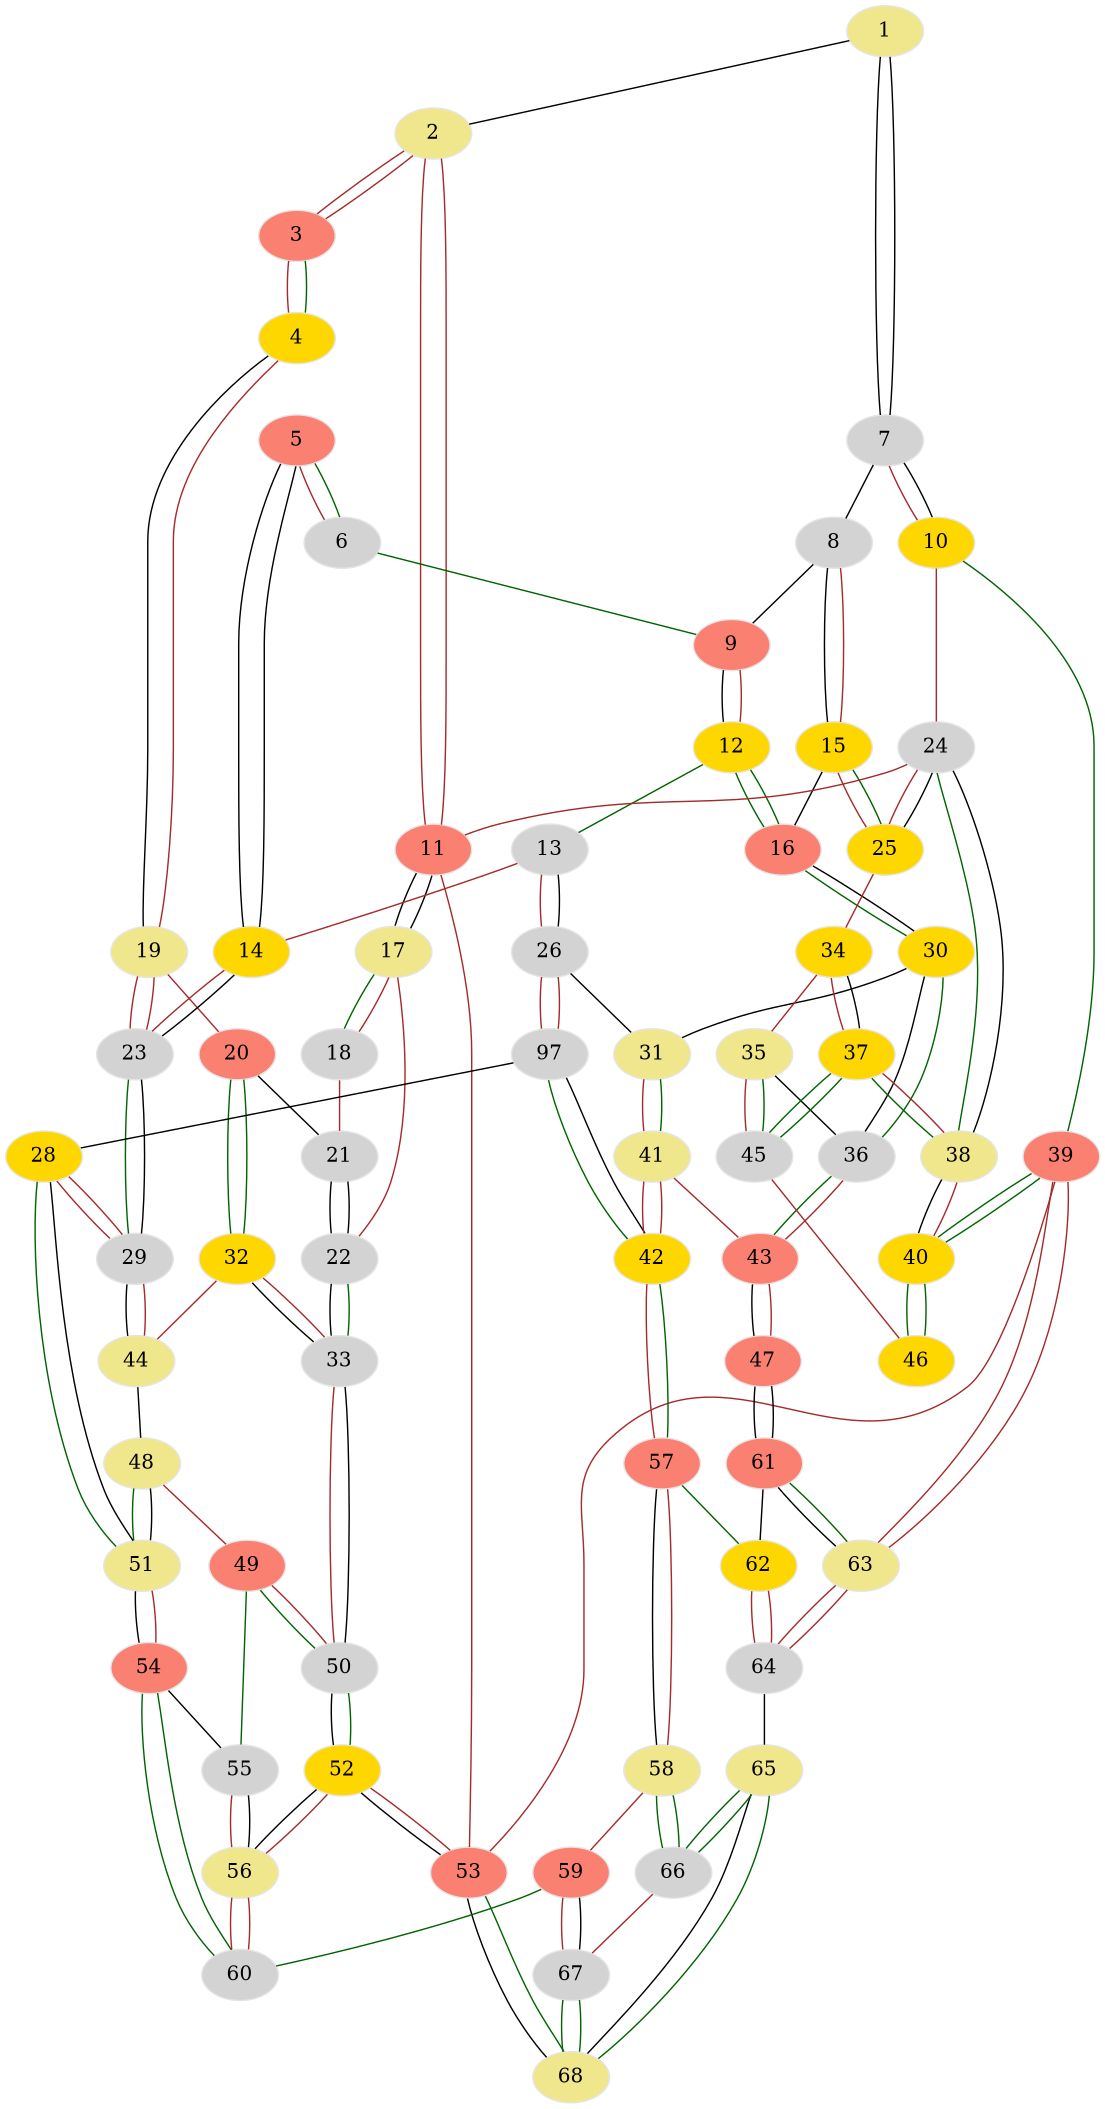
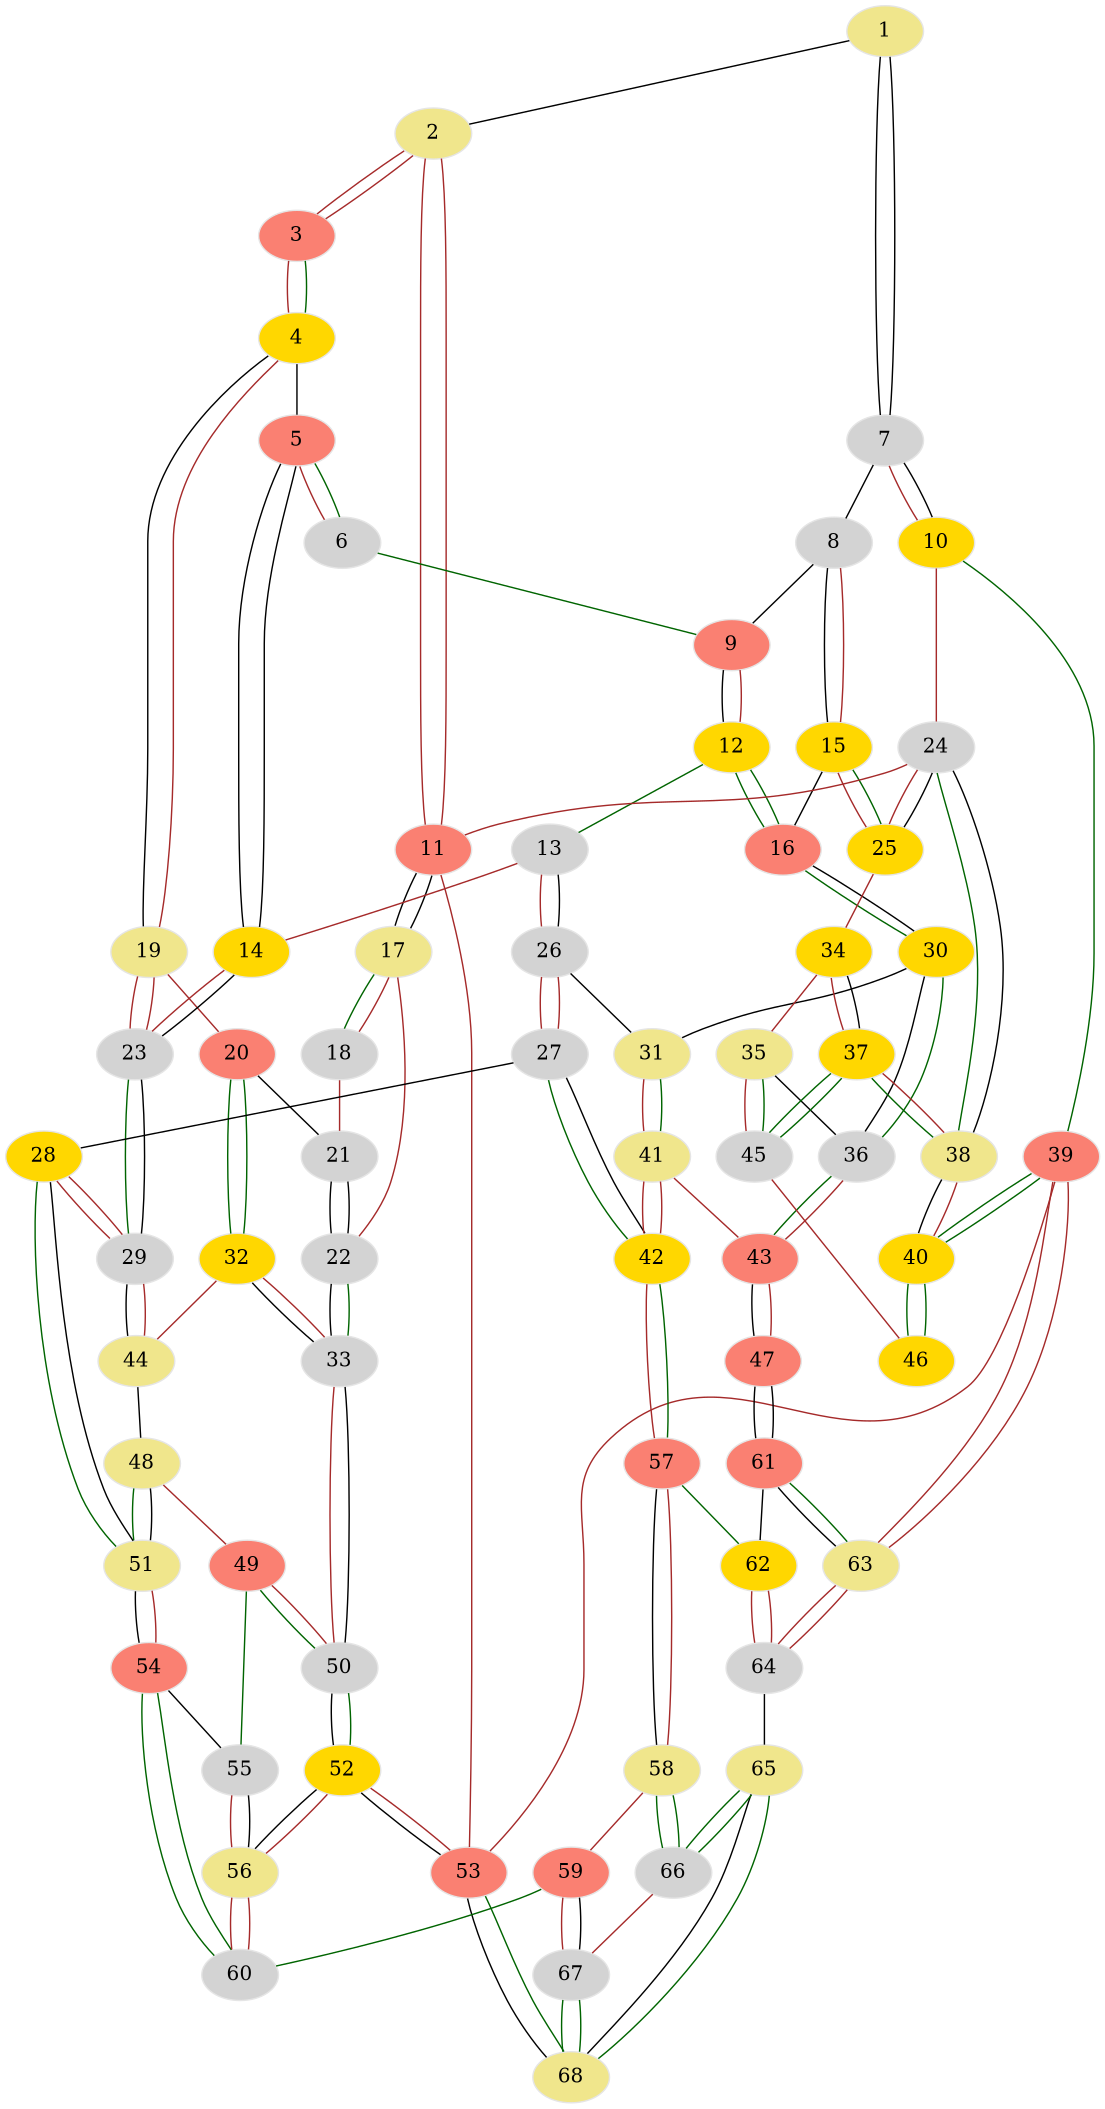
edge "4" -- "5": added
node "97": label "97" -> "27"
